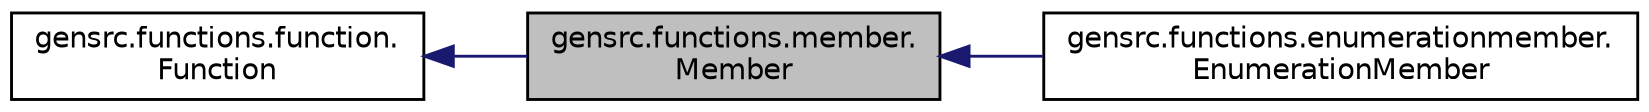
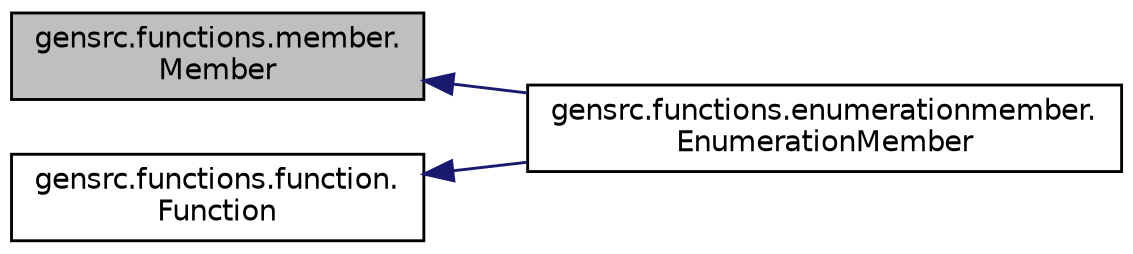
edge "gensrc.functions.member. Member" -> "gensrc.functions.function. Function": now "gensrc.functions.enumerationmember. EnumerationMember" -> "gensrc.functions.function. Function"
